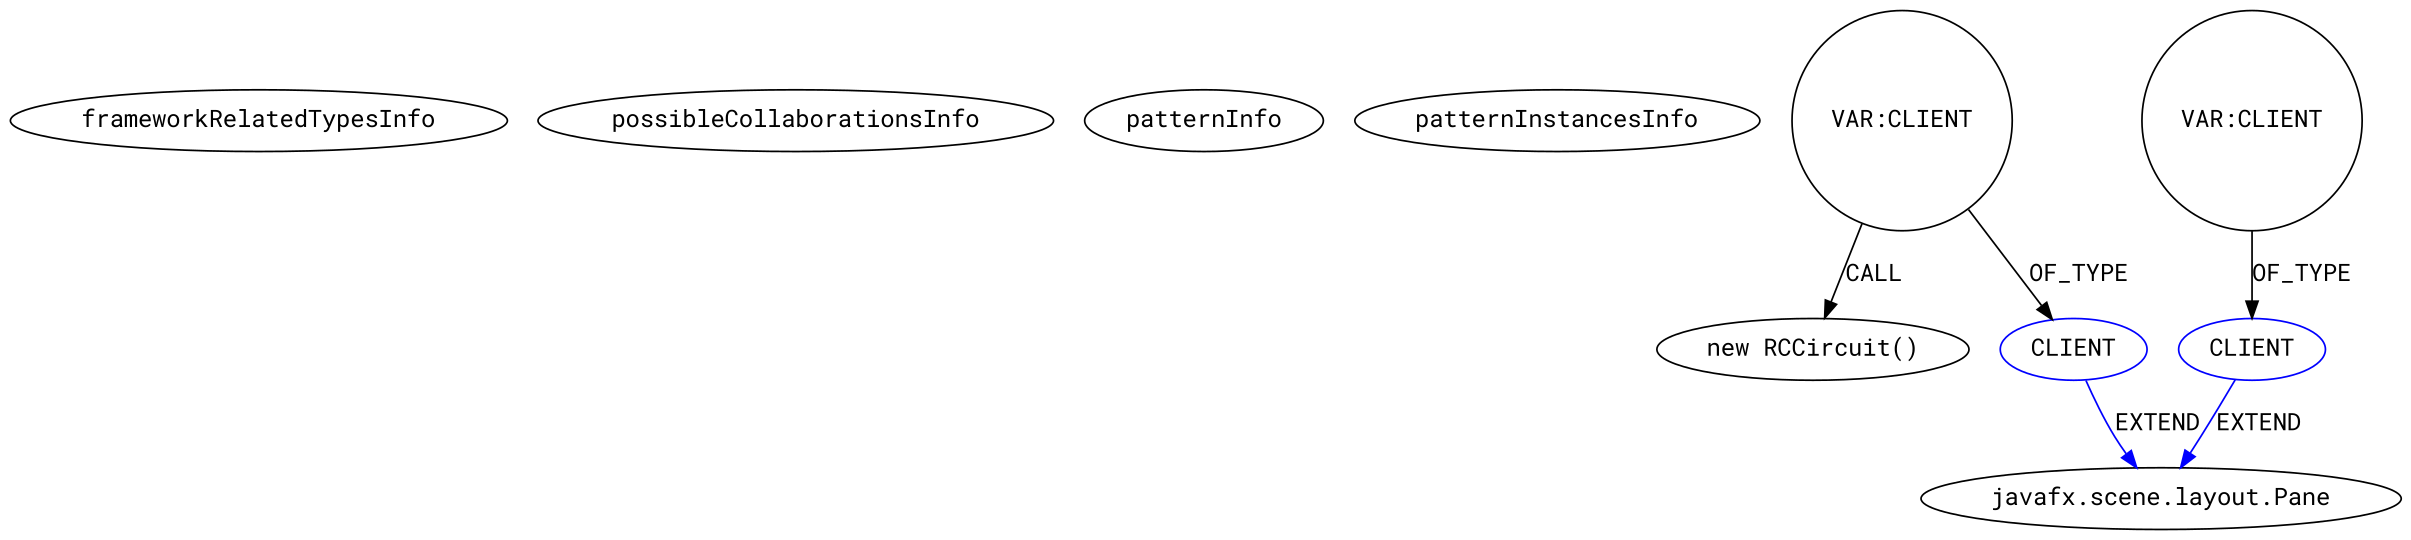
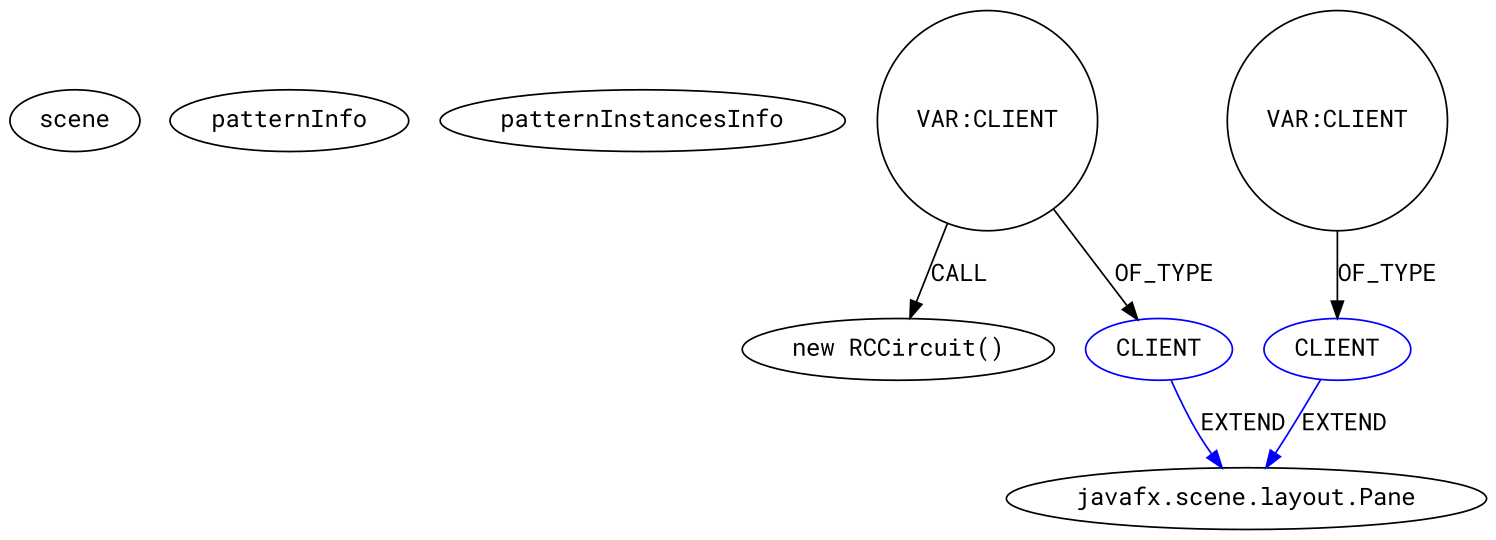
node "frameworkRelatedTypesInfo": label "frameworkRelatedTypesInfo" -> "scene"
node "possibleCollaborationsInfo": removed
